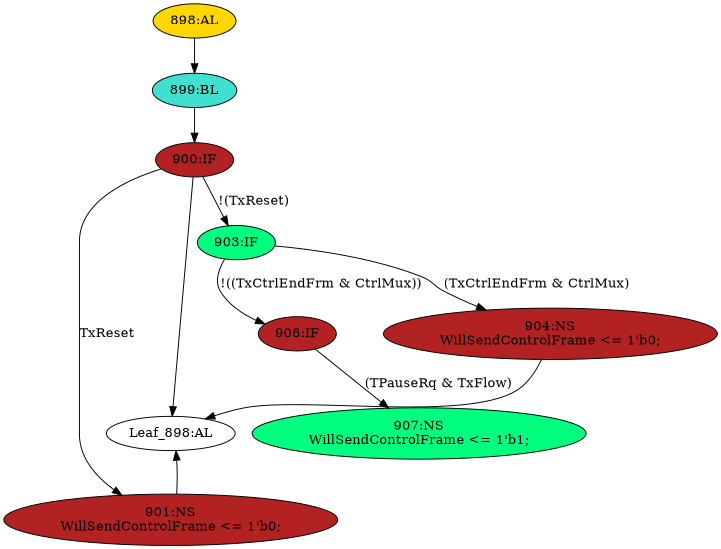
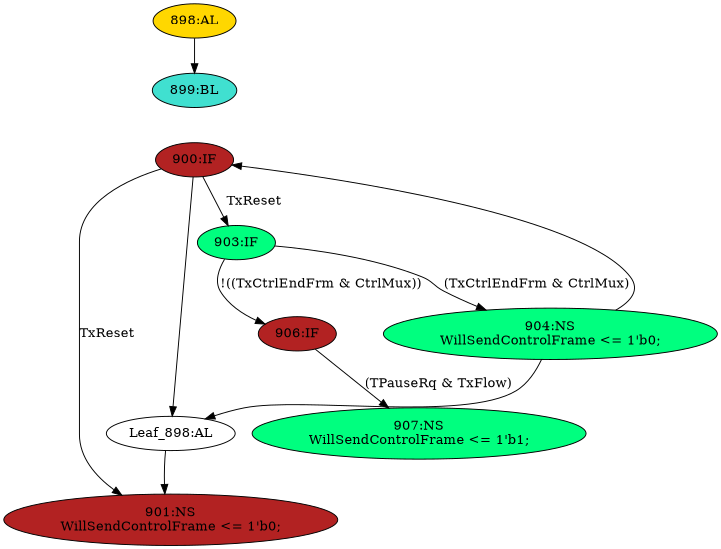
edge "899:BL" -> "900:IF": now "904:NS WillSendControlFrame <= 1'b0;" -> "900:IF"
edge "900:IF" -> "903:IF": label "!(TxReset)" -> "TxReset"
node "904:NS WillSendControlFrame <= 1'b0;": fillcolor firebrick -> springgreen
edge "901:NS WillSendControlFrame <= 1'b0;" -> "Leaf_898:AL": reversed
